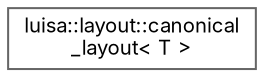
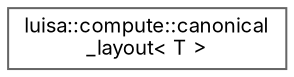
node "luisa::layout::canonical _layout< T >": label "luisa::layout::canonical _layout< T >" -> "luisa::compute::canonical _layout< T >"
